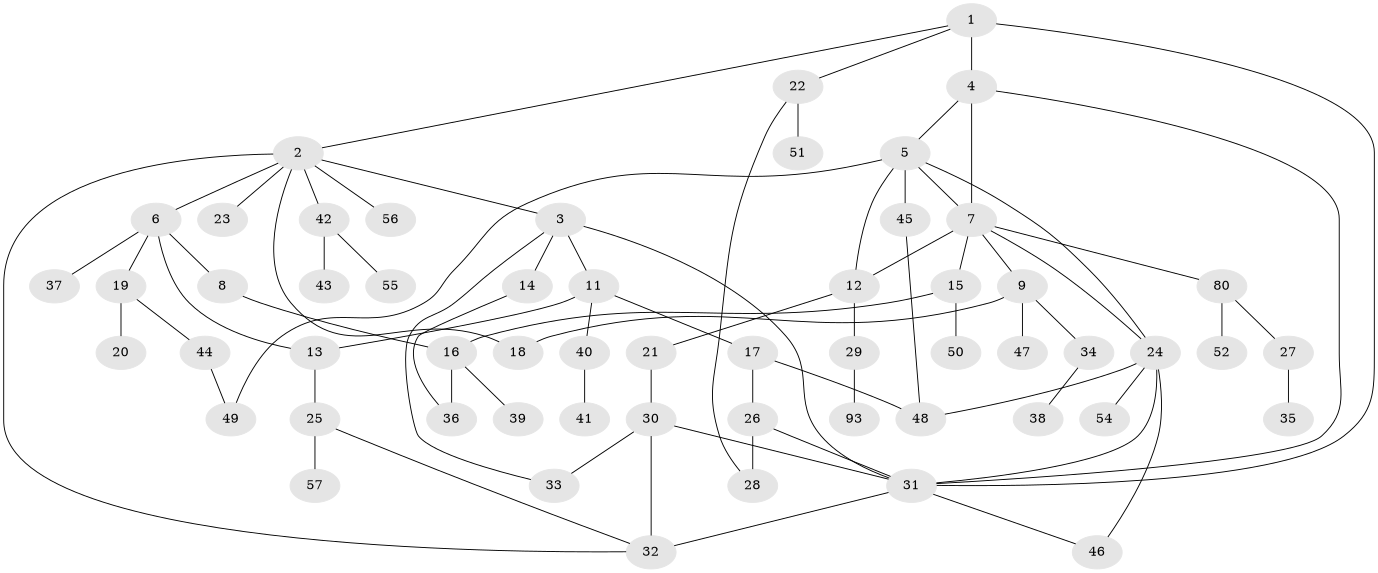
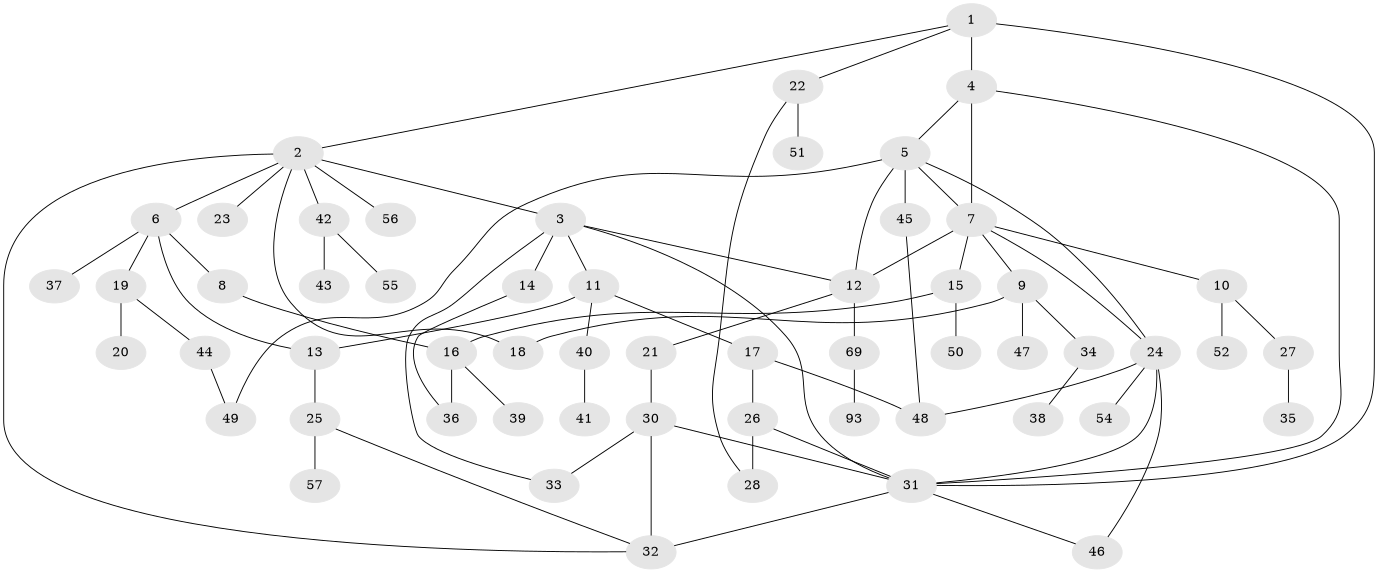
edge "3" -- "12": added
node "80": label "80" -> "10"
node "29": label "29" -> "69"
